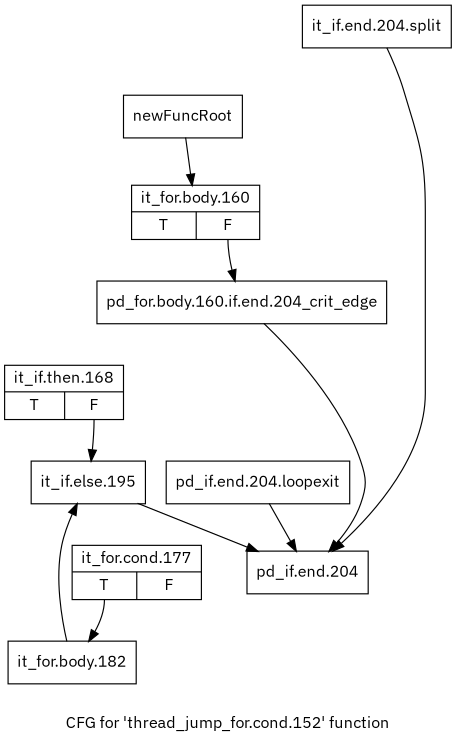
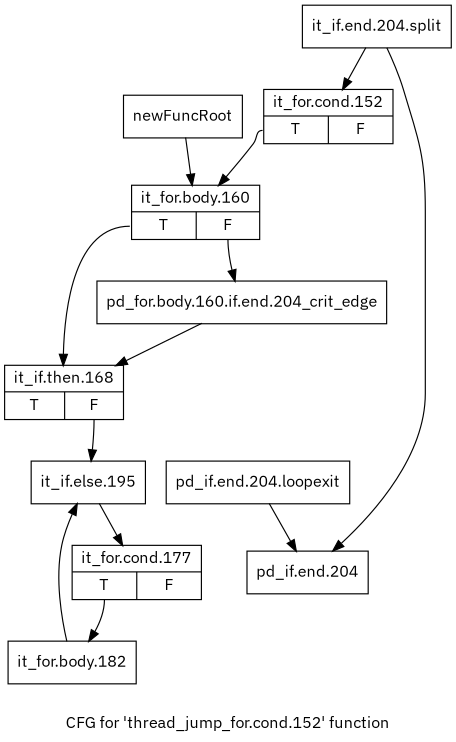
node "it_for.cond.152": added
edge "it_for.body.160" -> "it_if.then.168": added
edge "pd_for.body.160.if.end.204_crit_edge" -> "pd_if.end.204": now "pd_for.body.160.if.end.204_crit_edge" -> "it_if.then.168"
edge "it_if.else.195" -> "pd_if.end.204": now "it_if.else.195" -> "it_for.cond.177"
